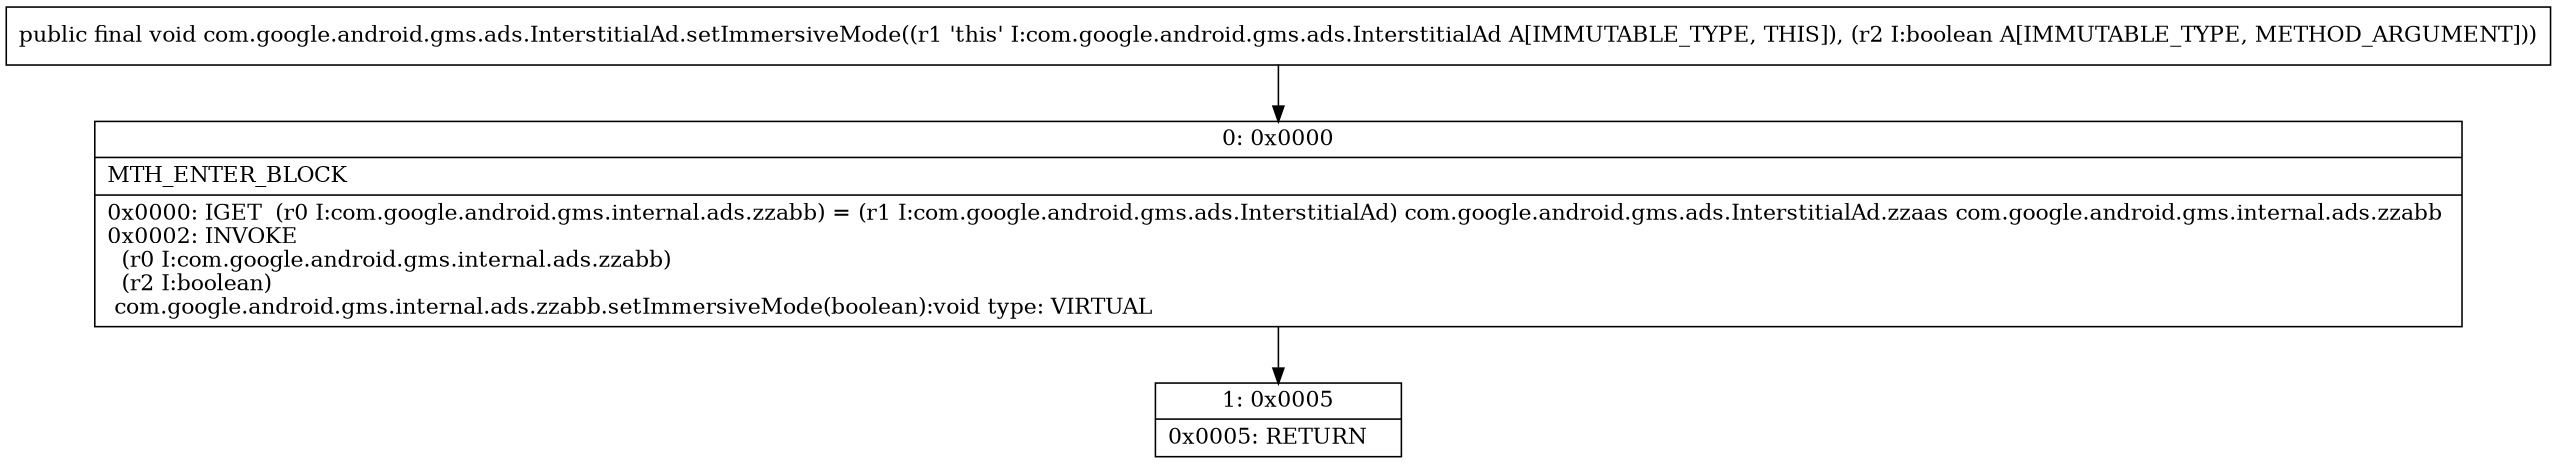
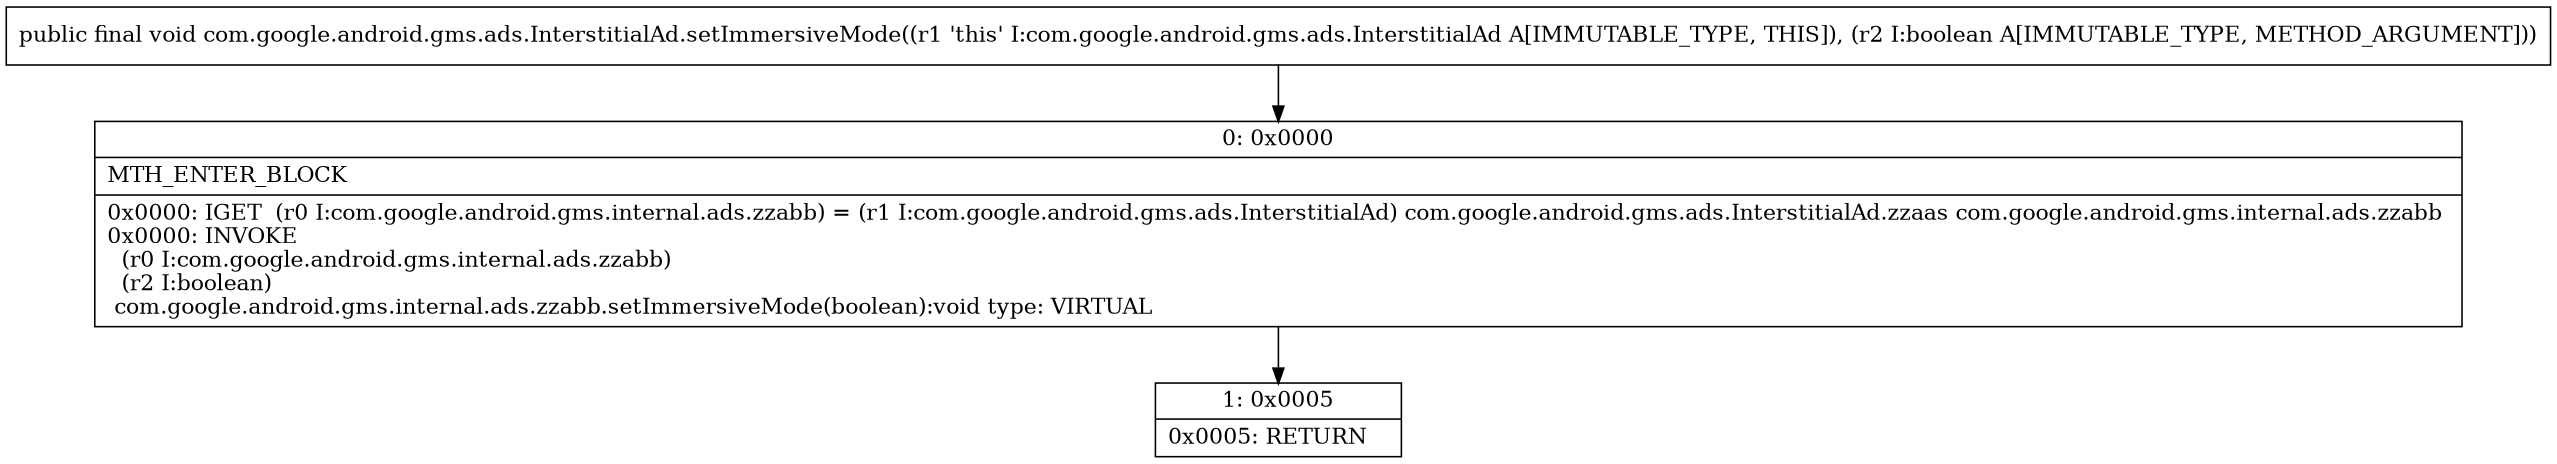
node "0: 0x0000": text "0x0002: INVOKE" -> "0x0000: INVOKE"
